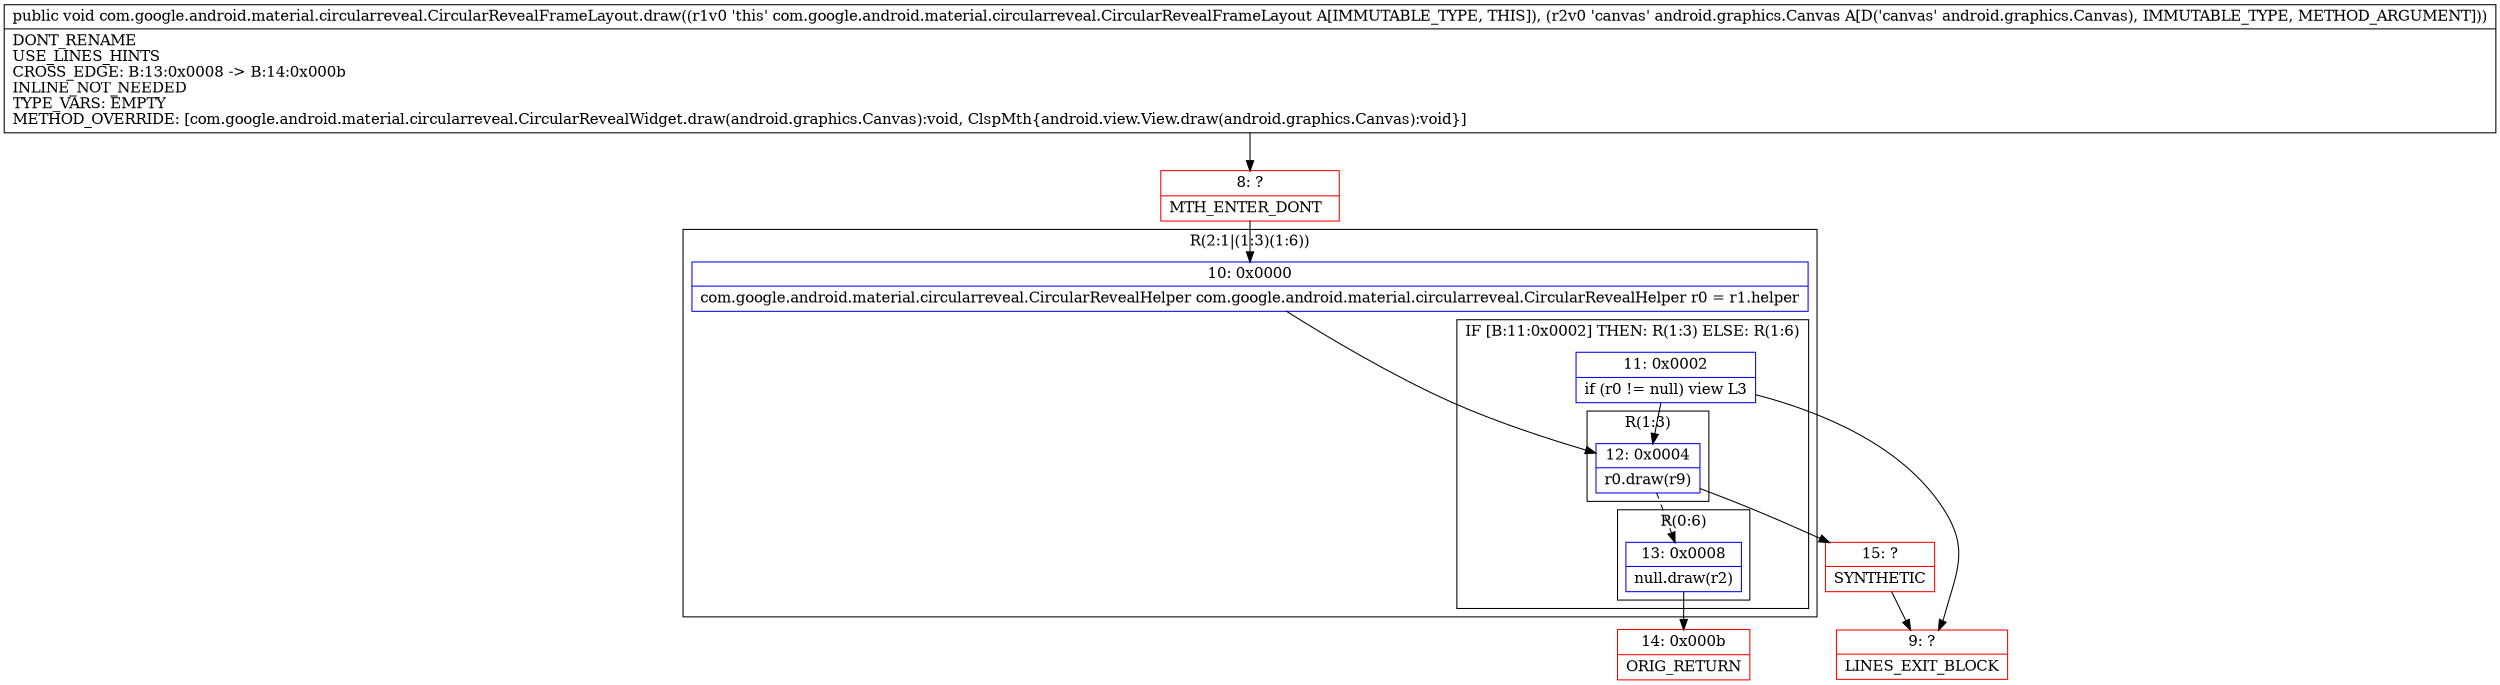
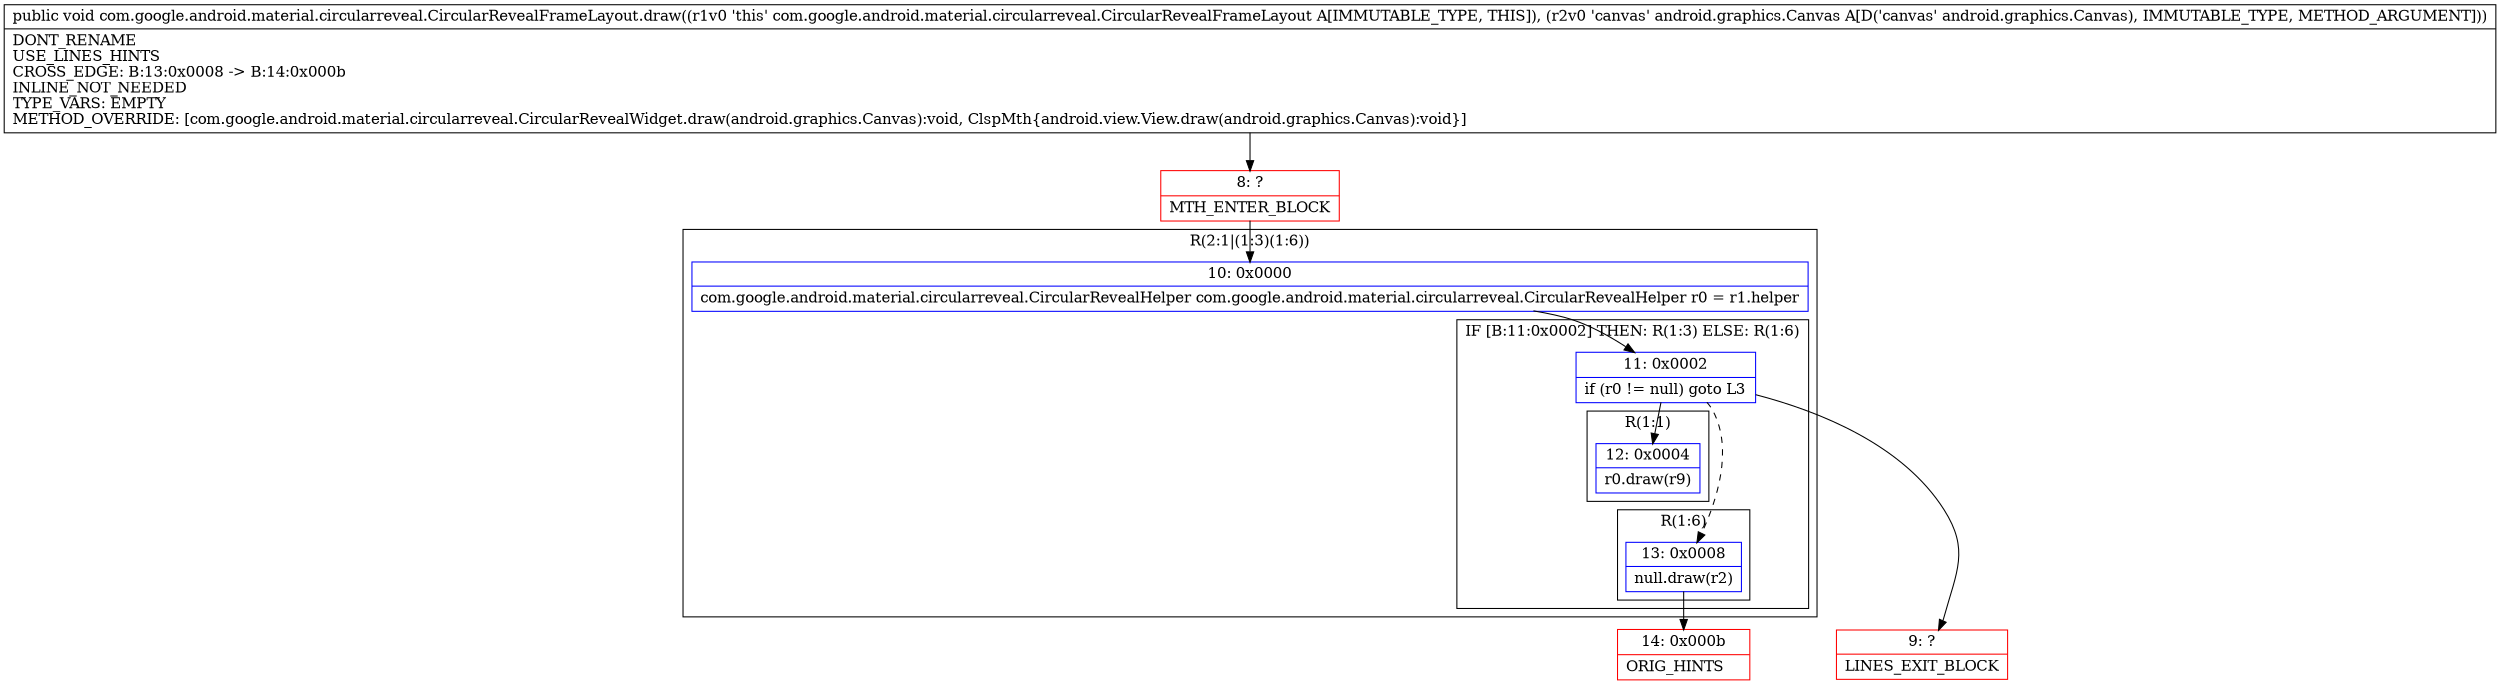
node "8: ?": text "MTH_ENTER_DONT" -> "MTH_ENTER_BLOCK"
node "11: 0x0002": text "if (r0 != null) view L3" -> "if (r0 != null) goto L3"
edge "10: 0x0000" -> "12: 0x0004": now "10: 0x0000" -> "11: 0x0002"
cluster "R(1:3)": label "R(1:3)" -> "R(1:1)"
edge "12: 0x0004" -> "13: 0x0008": now "11: 0x0002" -> "13: 0x0008"
cluster "R(0:6)": label "R(0:6)" -> "R(1:6)"
node "15: ?": removed
node "14: 0x000b": text "ORIG_RETURN" -> "ORIG_HINTS"
